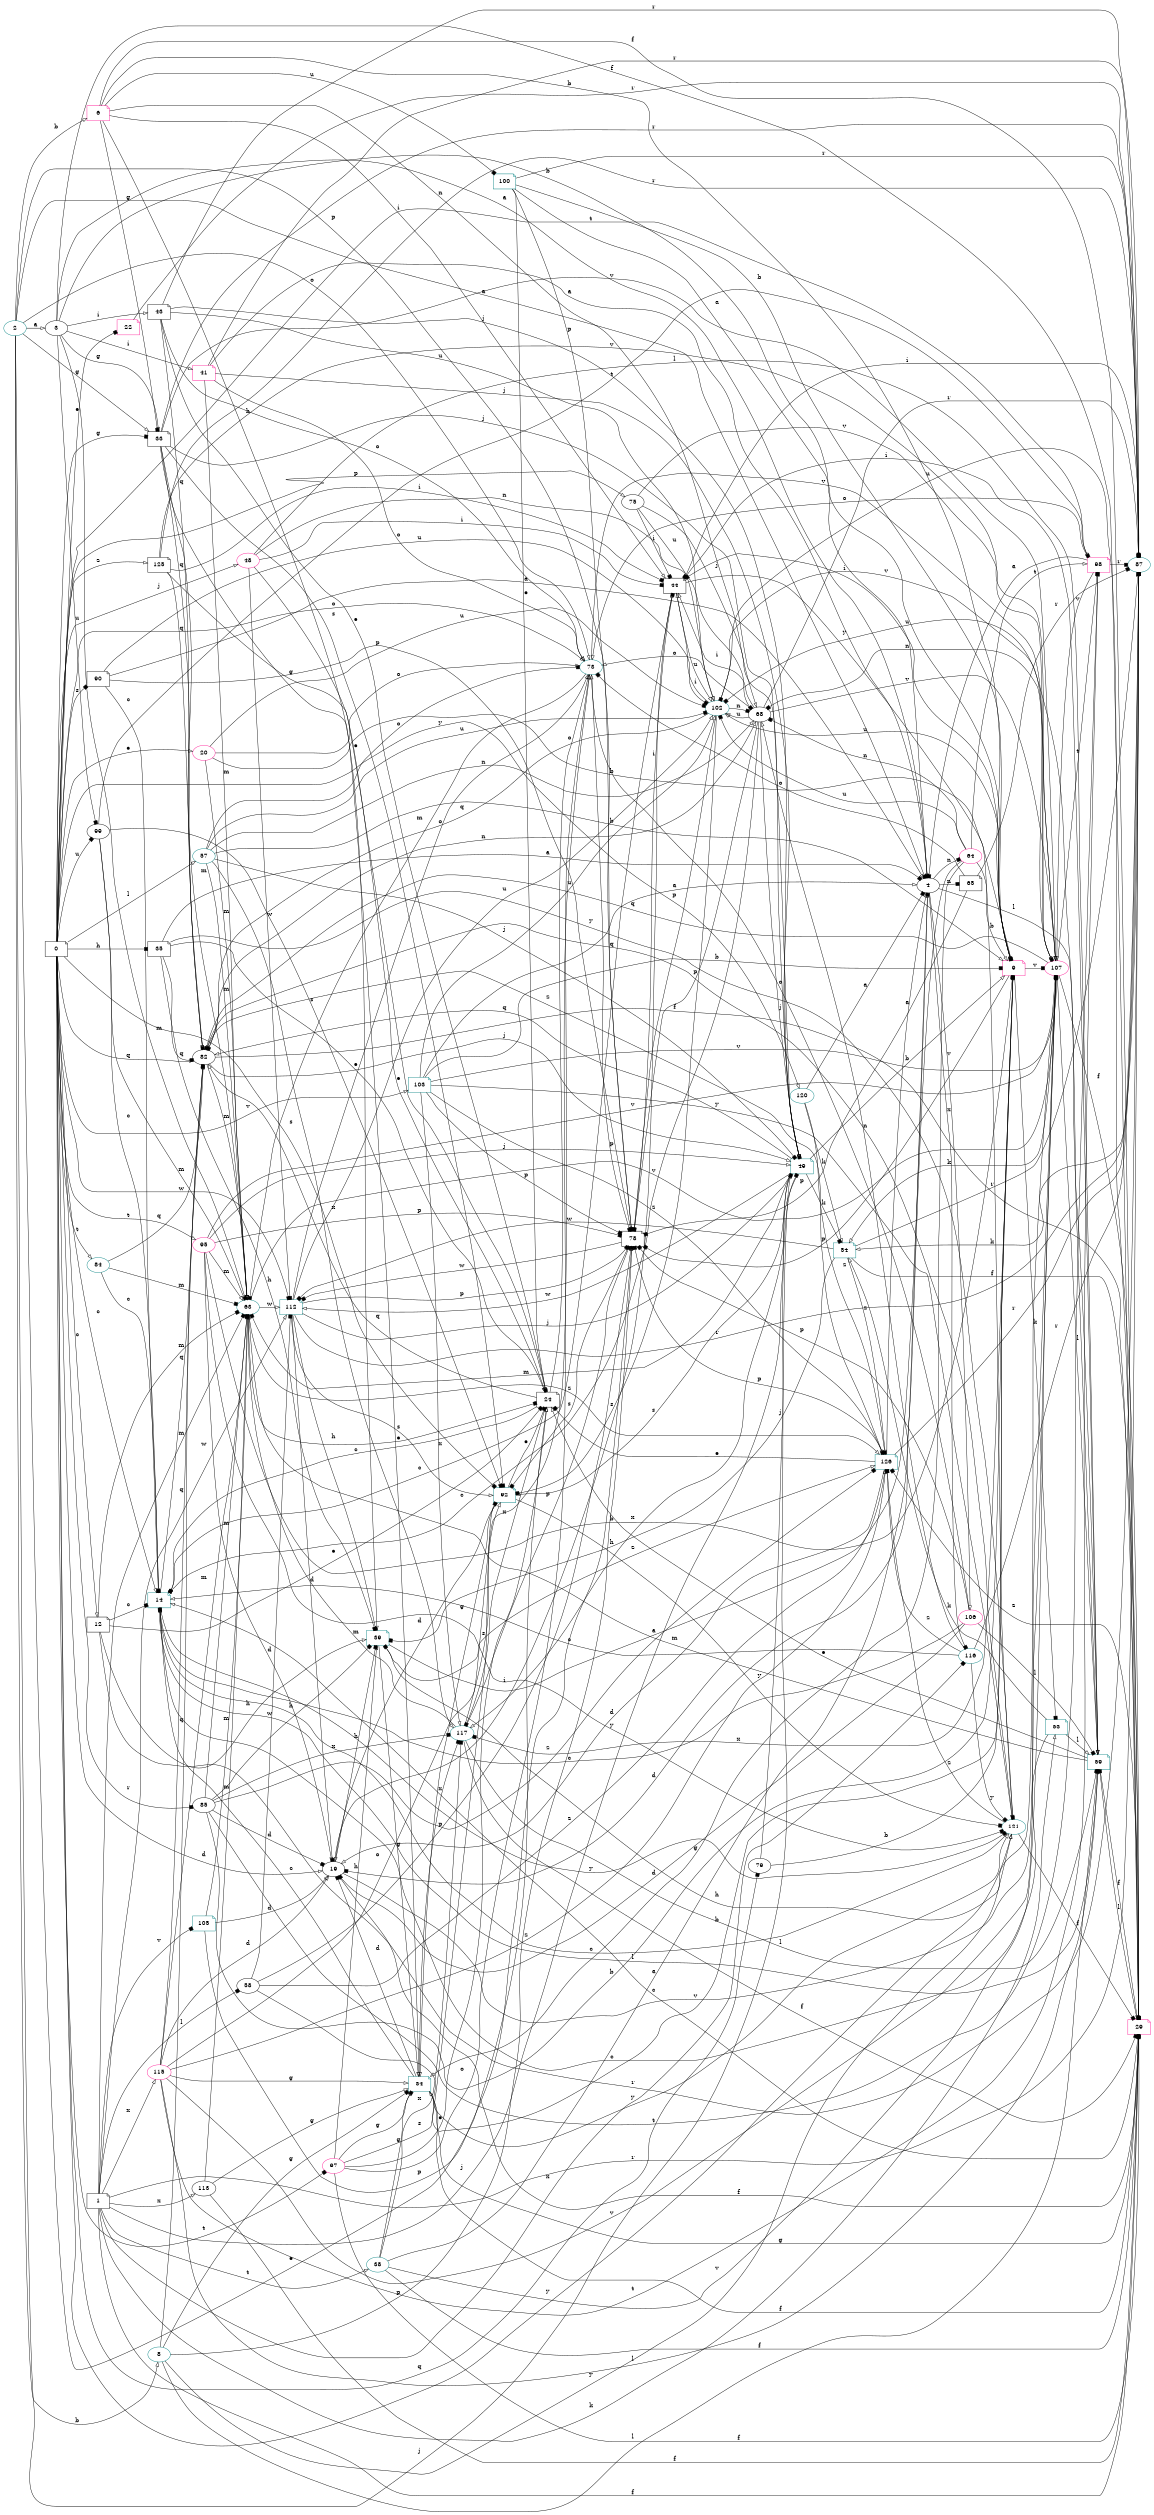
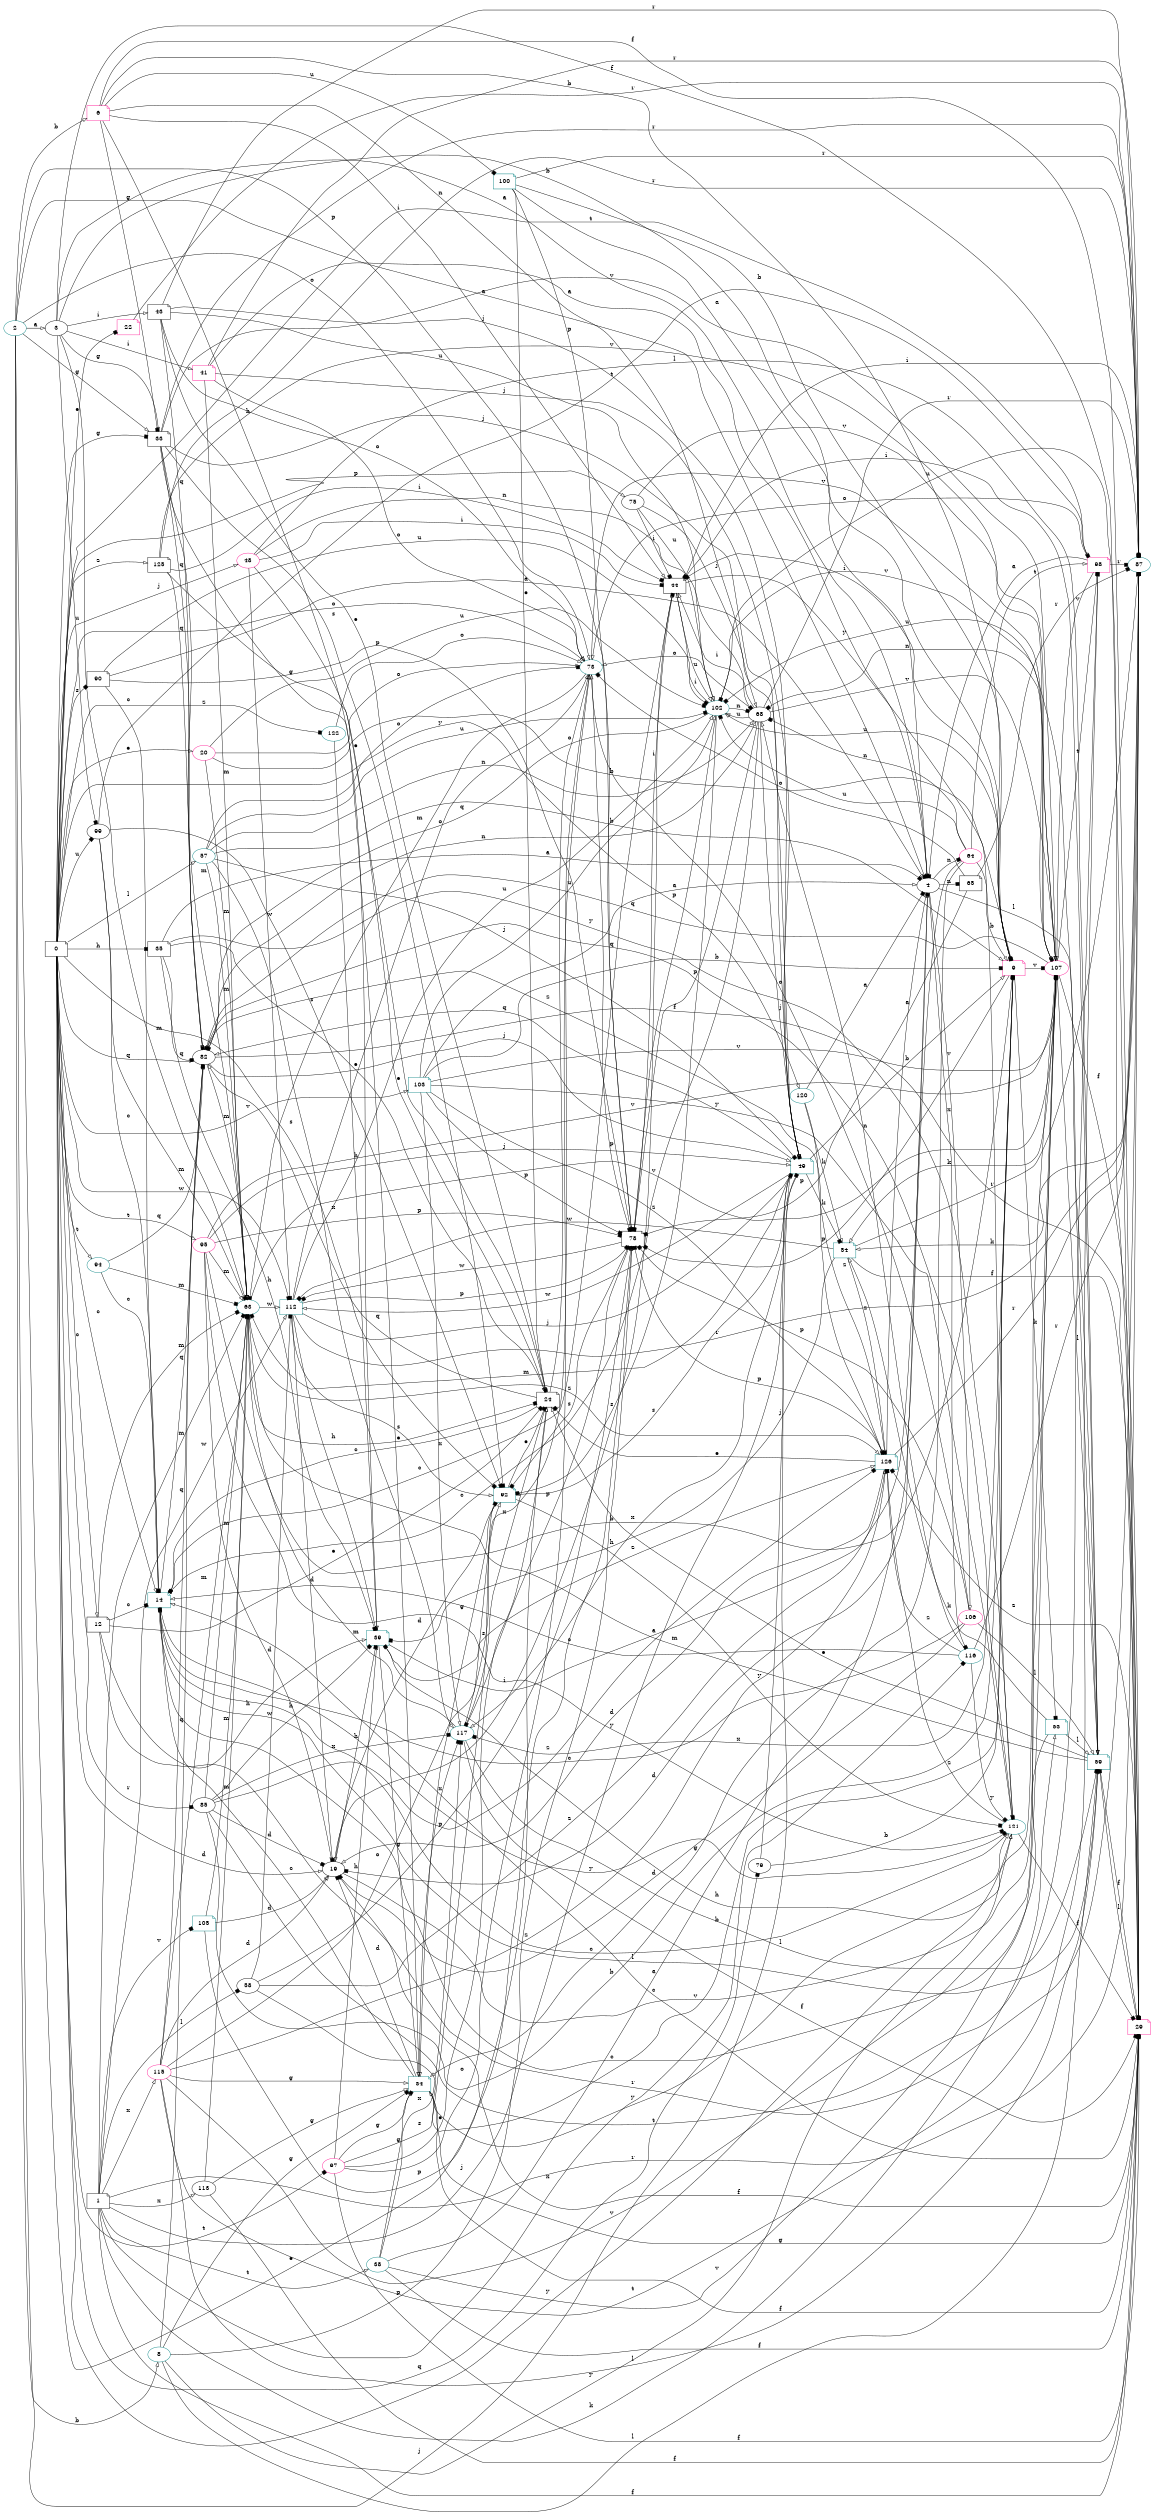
node "122": added
node "84": label "84" -> "94"
edge "106" -> "59": arrowhead box -> onormal
